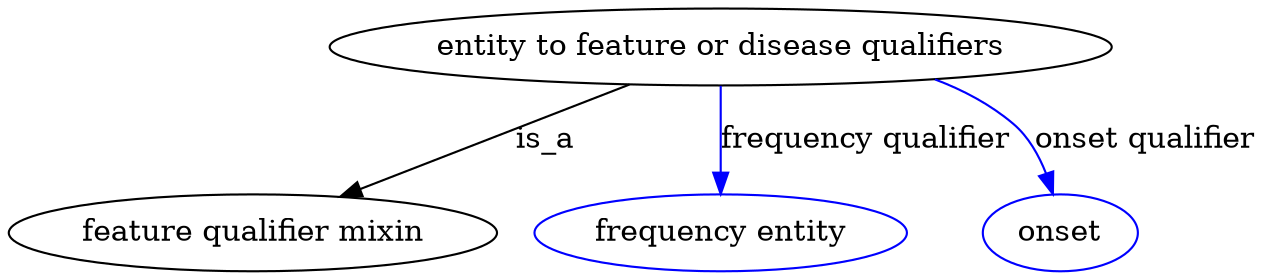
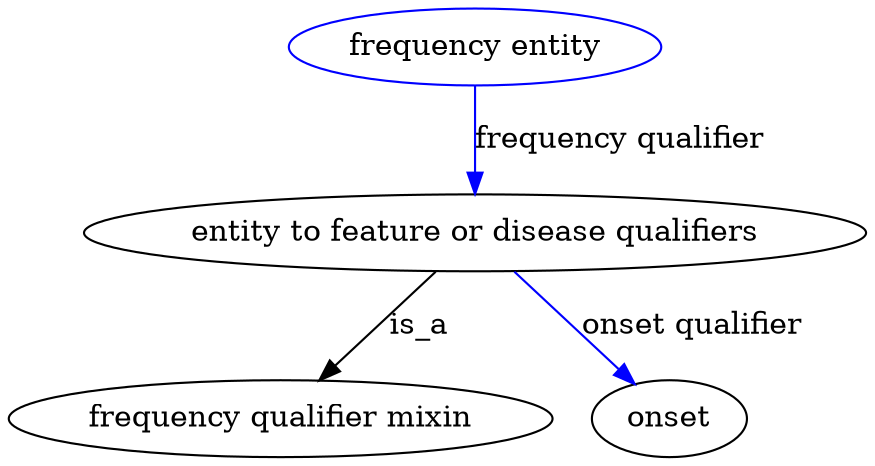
edge "entity to feature or disease qualifiers" -> "frequency entity": reversed
node "feature qualifier mixin": label "feature qualifier mixin" -> "frequency qualifier mixin"
node "onset": color blue -> black
